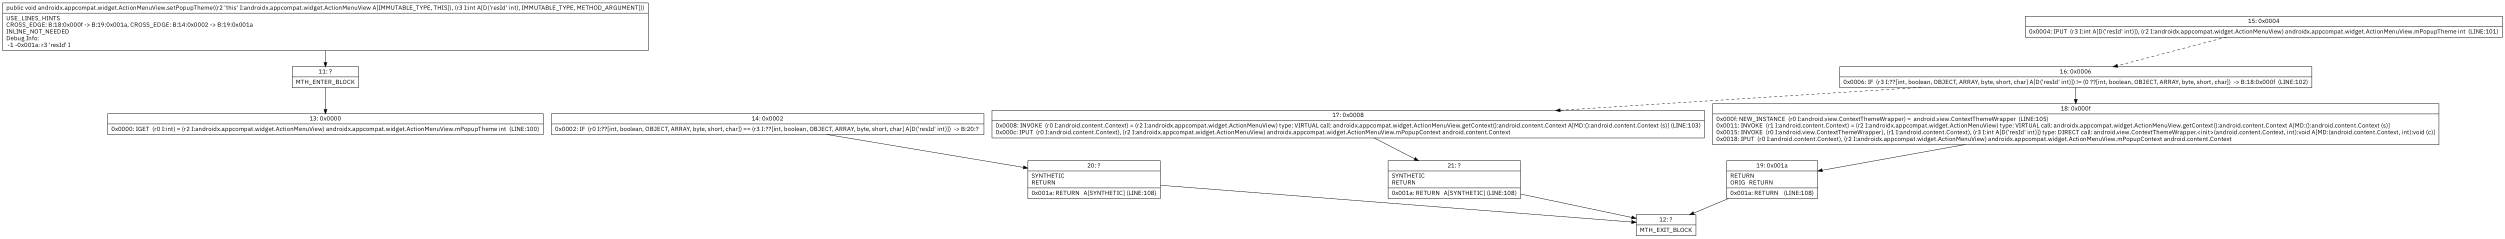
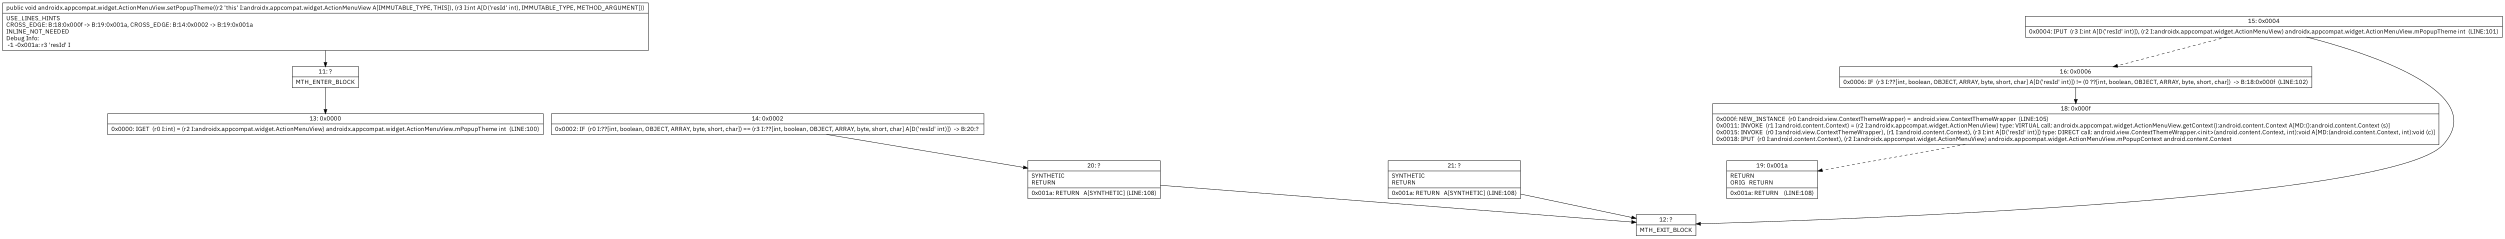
node "17: 0x0008": removed
edge "18: 0x000f" -> "19: 0x001a": style solid -> dashed
edge "19: 0x001a" -> "12: ?": now "15: 0x0004" -> "12: ?"
